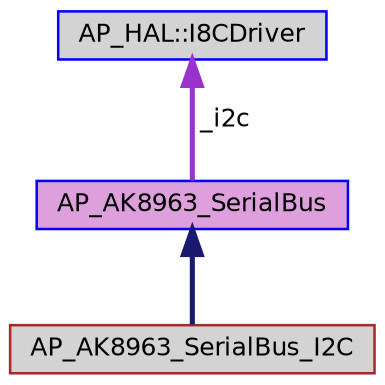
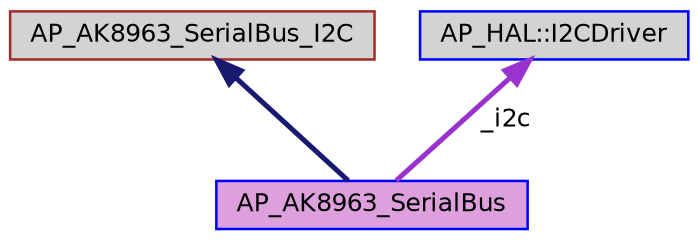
node "AP_HAL::I8CDriver": label "AP_HAL::I8CDriver" -> "AP_HAL::I2CDriver"
edge "AP_AK8963_SerialBus_I2C" -> "AP_AK8963_SerialBus": reversed
